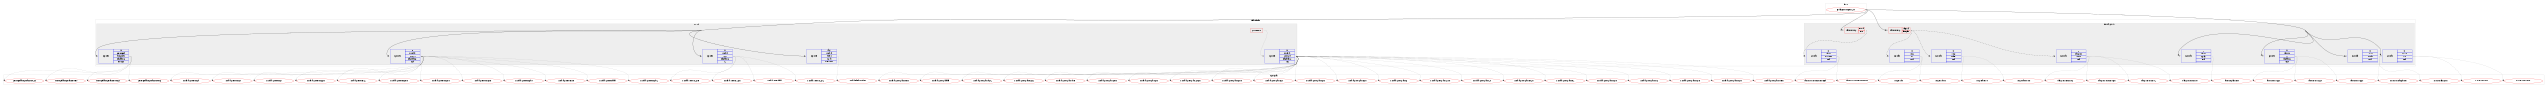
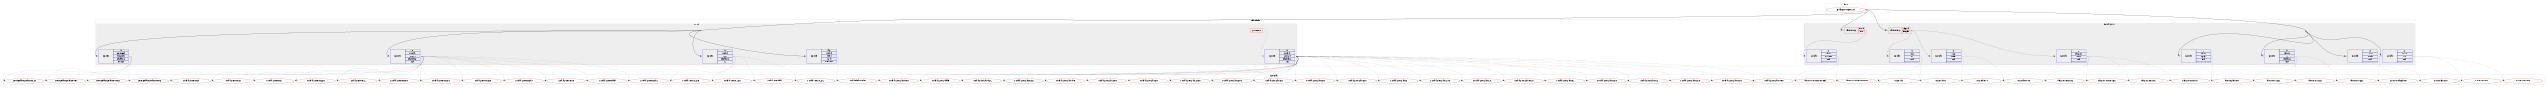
node "media-libs/curl2-2.0.4": label "media-libs/curl2-2.0.4" -> "media-libs/libsdl2-2.0.4"
